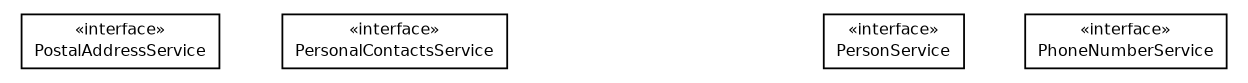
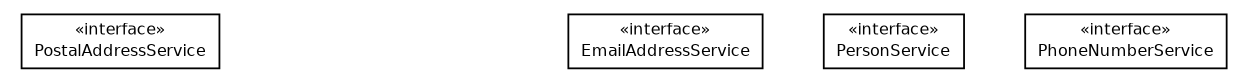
node "PersonalContactsService": removed
node "EmailAddressService": added
